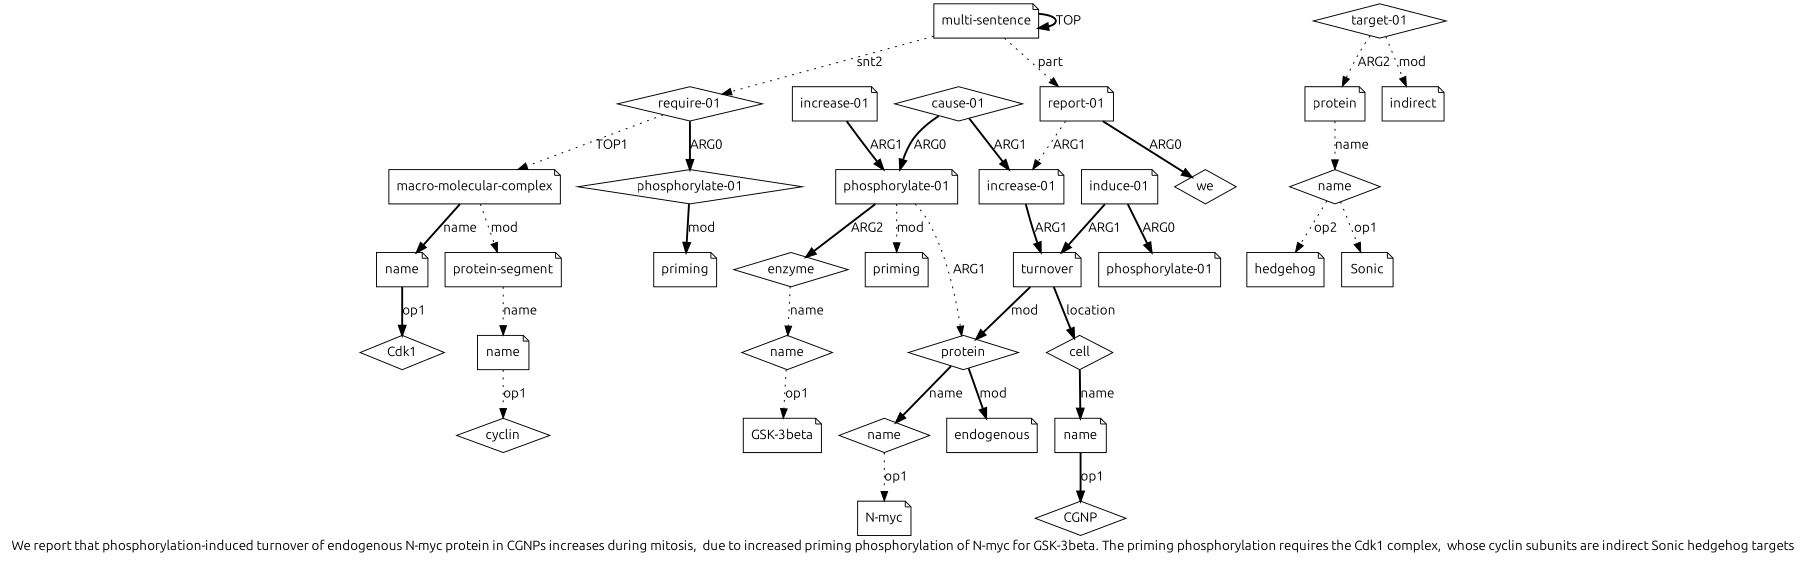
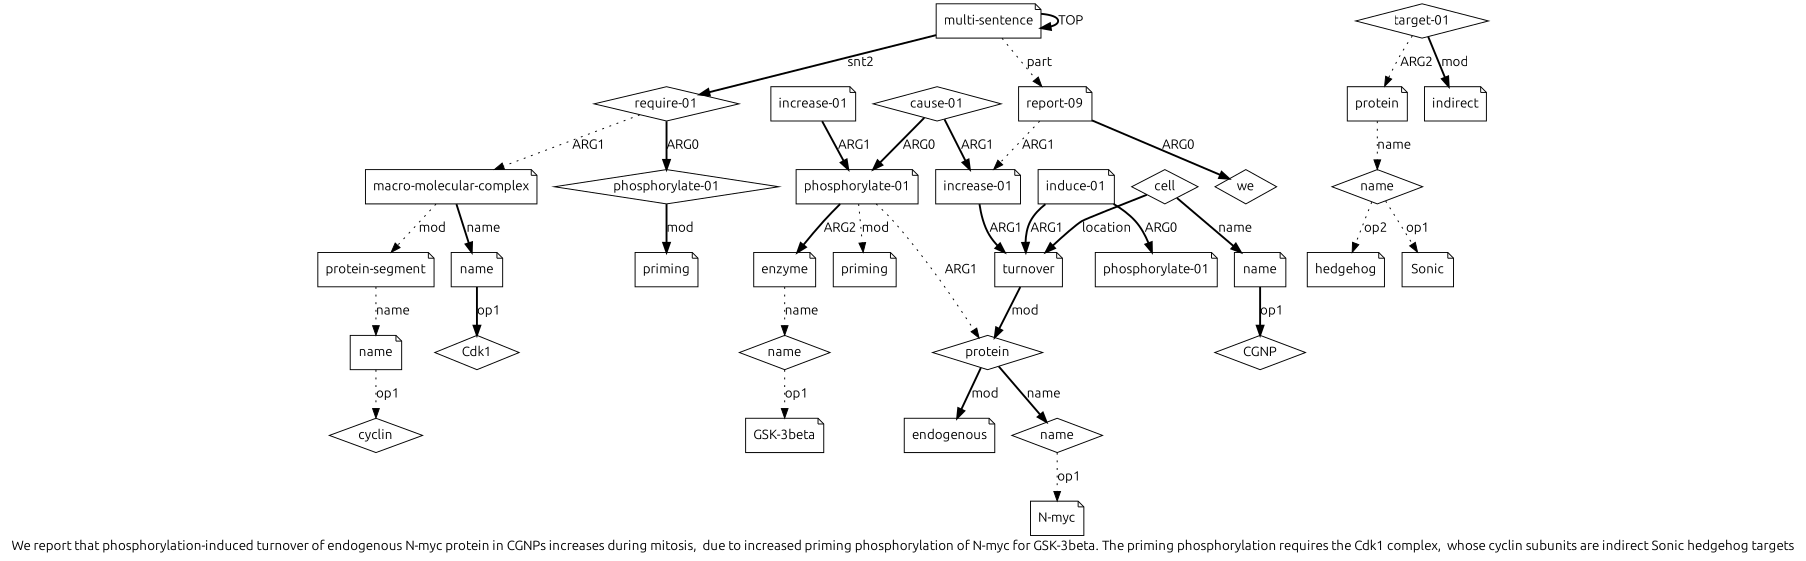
edge "target-01" -> "indirect": style dotted -> bold
edge "multi-sentence" -> "require-01": style dotted -> bold
node "report-01": label "report-01" -> "report-09"
edge "require-01" -> "macro-molecular-complex": label "TOP1" -> "ARG1"
node "enzyme": shape diamond -> note
edge "turnover" -> "cell": reversed
